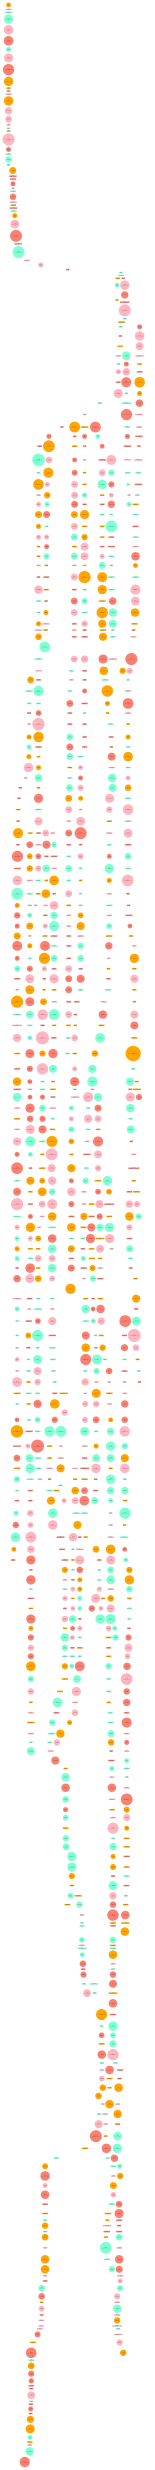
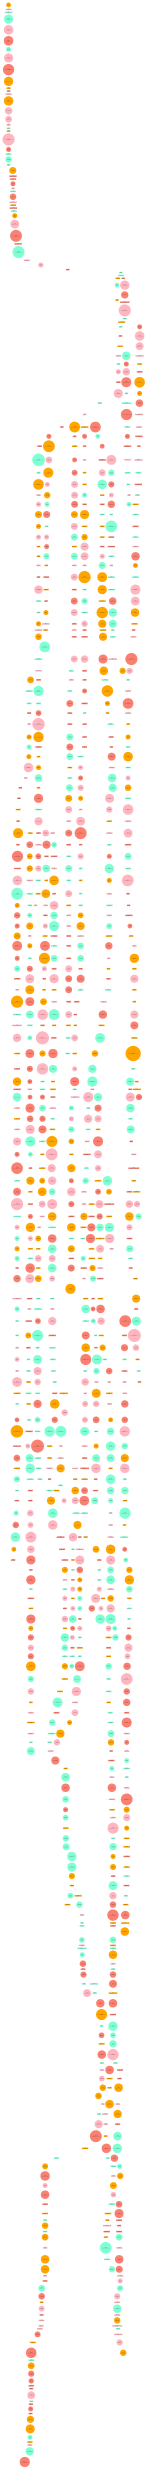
node "0x004016e9 subl %edi, %ecx": removed
node "0x004015b6 movl -56(%ebp), %edi": added
